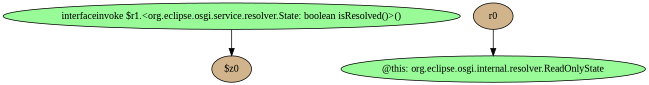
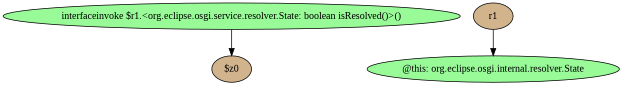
node "r0": label "r0" -> "r1"
node "@this: org.eclipse.osgi.internal.resolver.ReadOnlyState": label "@this: org.eclipse.osgi.internal.resolver.ReadOnlyState" -> "@this: org.eclipse.osgi.internal.resolver.State"
